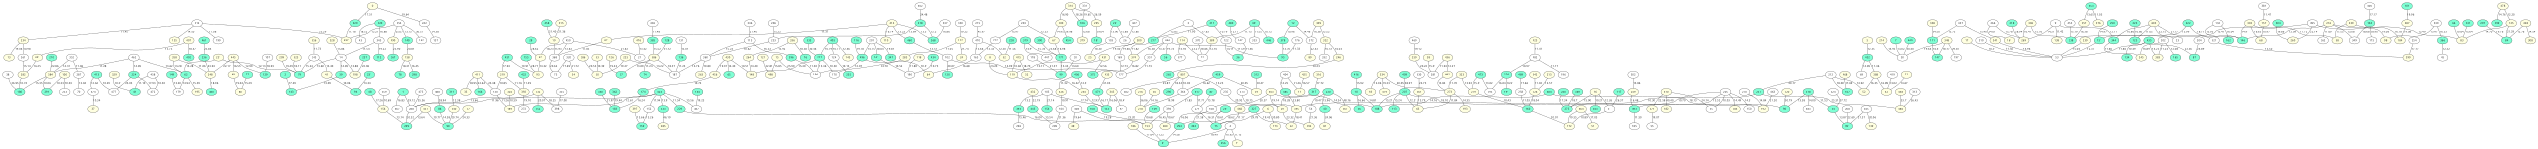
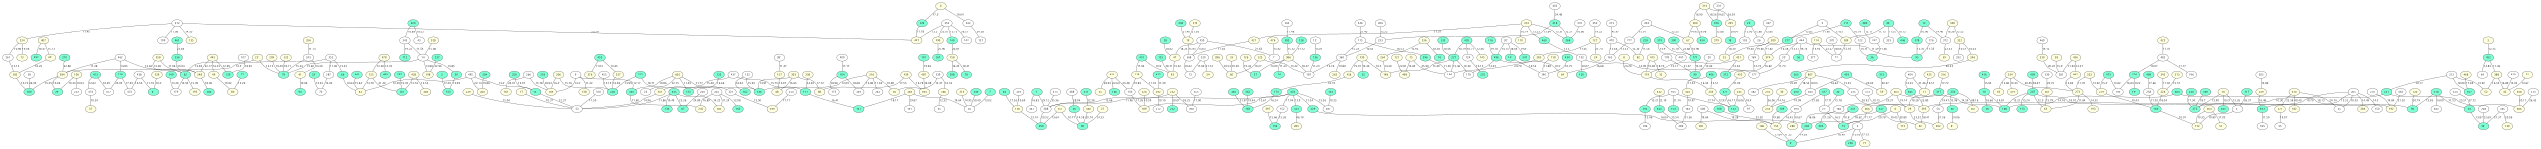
node "366": fillcolor aquamarine -> lightyellow
edge "352" -- "66": added, label "15.32"
edge "231" -- "94": now "231" -- "70"
